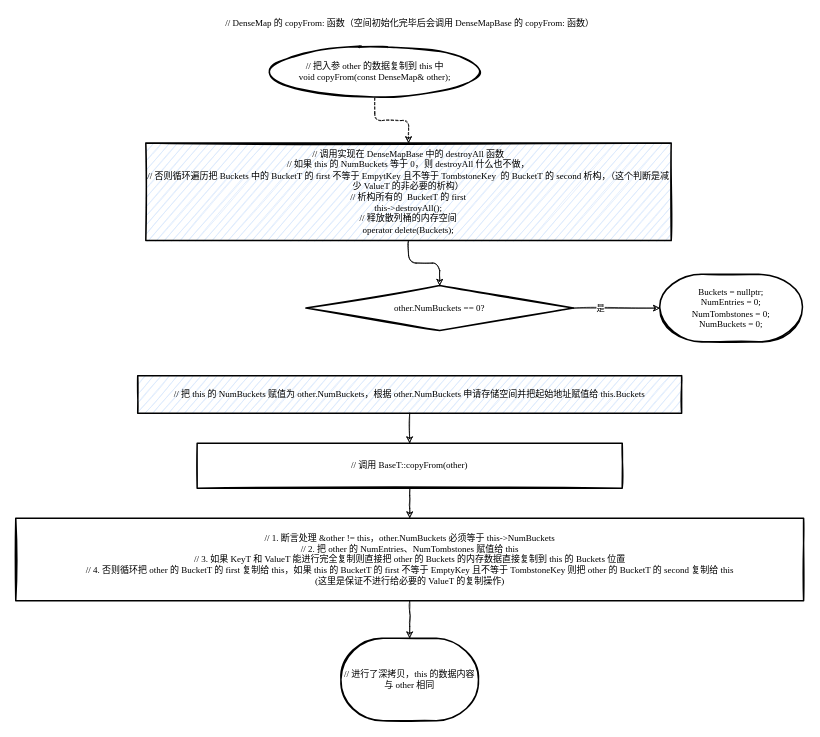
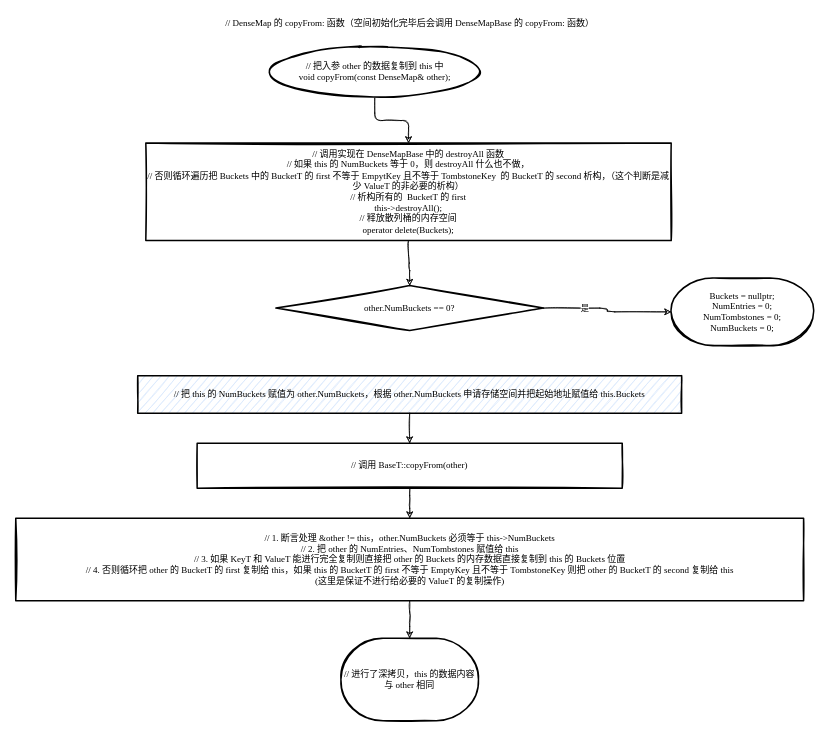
edge "// 把入参 other 的数据复制到 this 中 void copyFrom(const DenseMap& other);" -> "// 调用实现在 DenseMapBase 中的 destroyAll 函数 // 如果 this 的 NumBuckets 等于 0，则 destroyAll 什么也不做， // 否则循环遍历把 Buckets 中的 BucketT 的 first 不等于 EmpytKey 且不等于 TombstoneKey 的 BucketT 的 second 析构，（这个判断是减少 ValueT 的非必要的析构） // 析构所有的 BucketT 的 first this->destroyAll(); // 释放散列桶的内存空间 operator delete(Buckets);": style dashed -> solid
node "// 调用实现在 DenseMapBase 中的 destroyAll 函数 // 如果 this 的 NumBuckets 等于 0，则 destroyAll 什么也不做， // 否则循环遍历把 Buckets 中的 BucketT 的 first 不等于 EmpytKey 且不等于 TombstoneKey 的 BucketT 的 second 析构，（这个判断是减少 ValueT 的非必要的析构） // 析构所有的 BucketT 的 first this->destroyAll(); // 释放散列桶的内存空间 operator delete(Buckets);": fillcolor #dae8fc -> #ffffff
node "other.NumBuckets == 0?": moved (440, 308) -> (410, 308)
node "Buckets = nullptr; NumEntries = 0; NumTombstones = 0; NumBuckets = 0;": moved (731, 308) -> (742, 312)
